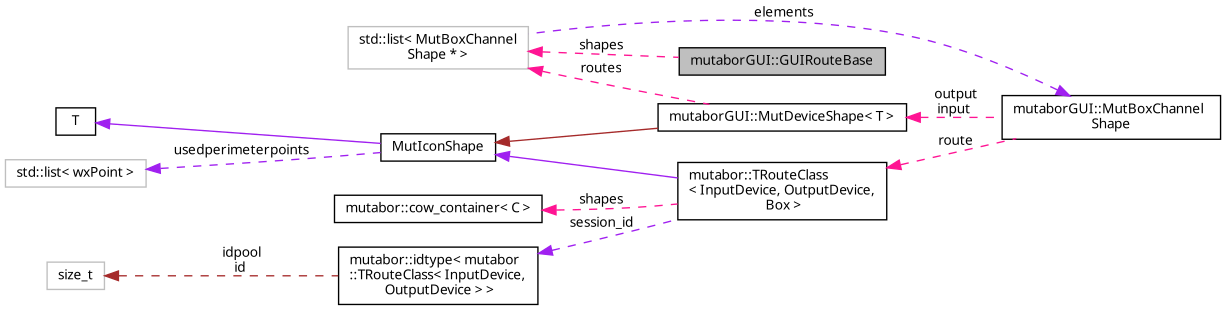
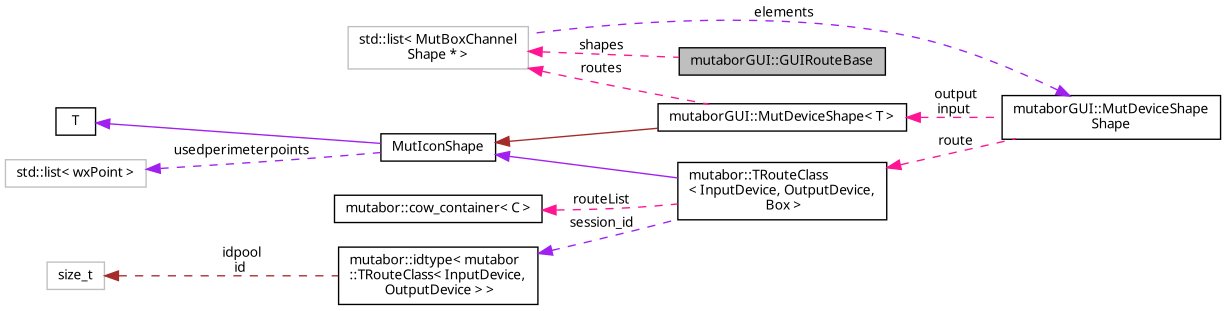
node "mutaborGUI::MutBoxChannel Shape": label "mutaborGUI::MutBoxChannel Shape" -> "mutaborGUI::MutDeviceShape Shape"
edge "mutabor::TRouteClass < InputDevice, OutputDevice, Box >" -> "mutabor::cow_container< C >": label " shapes" -> " routeList"
